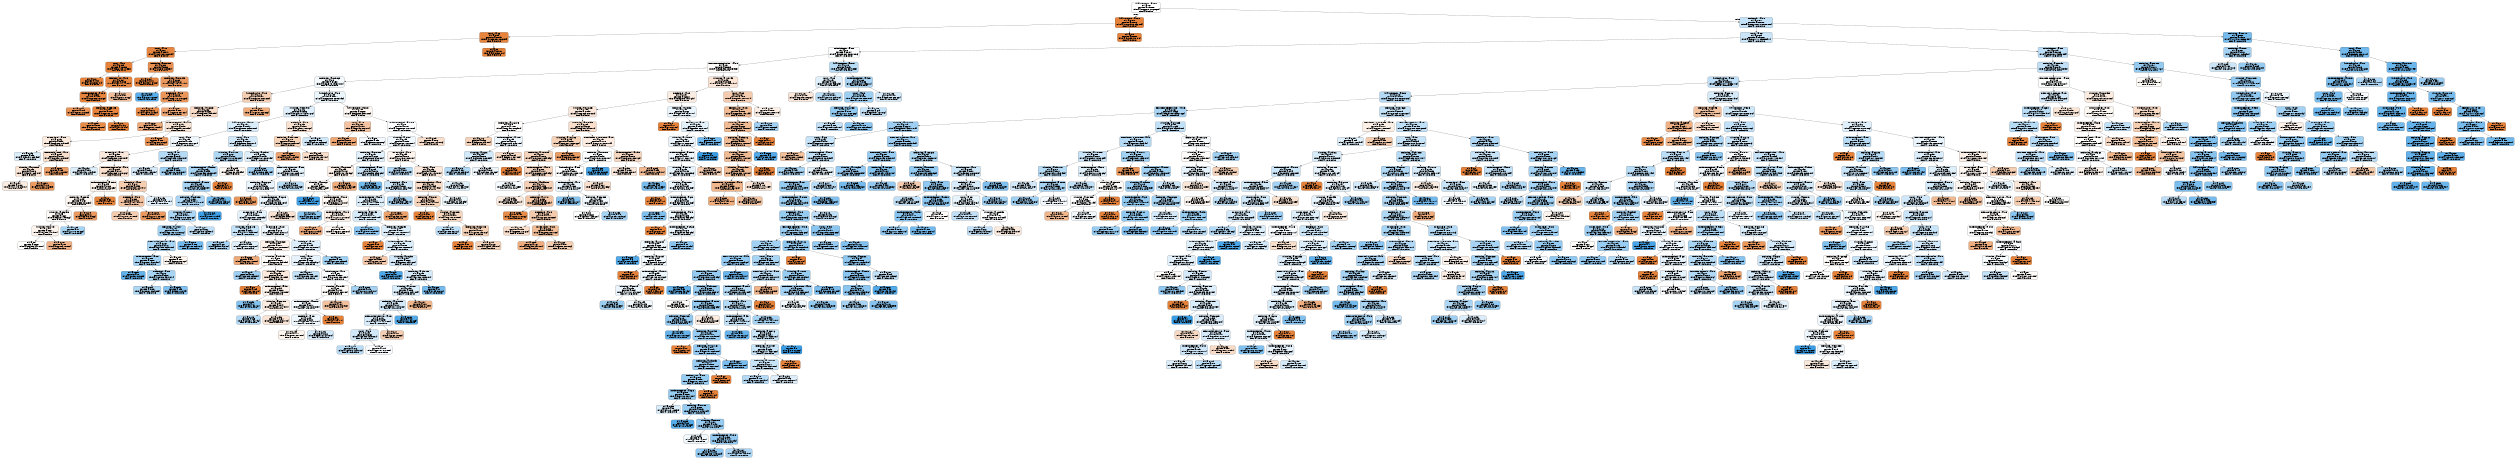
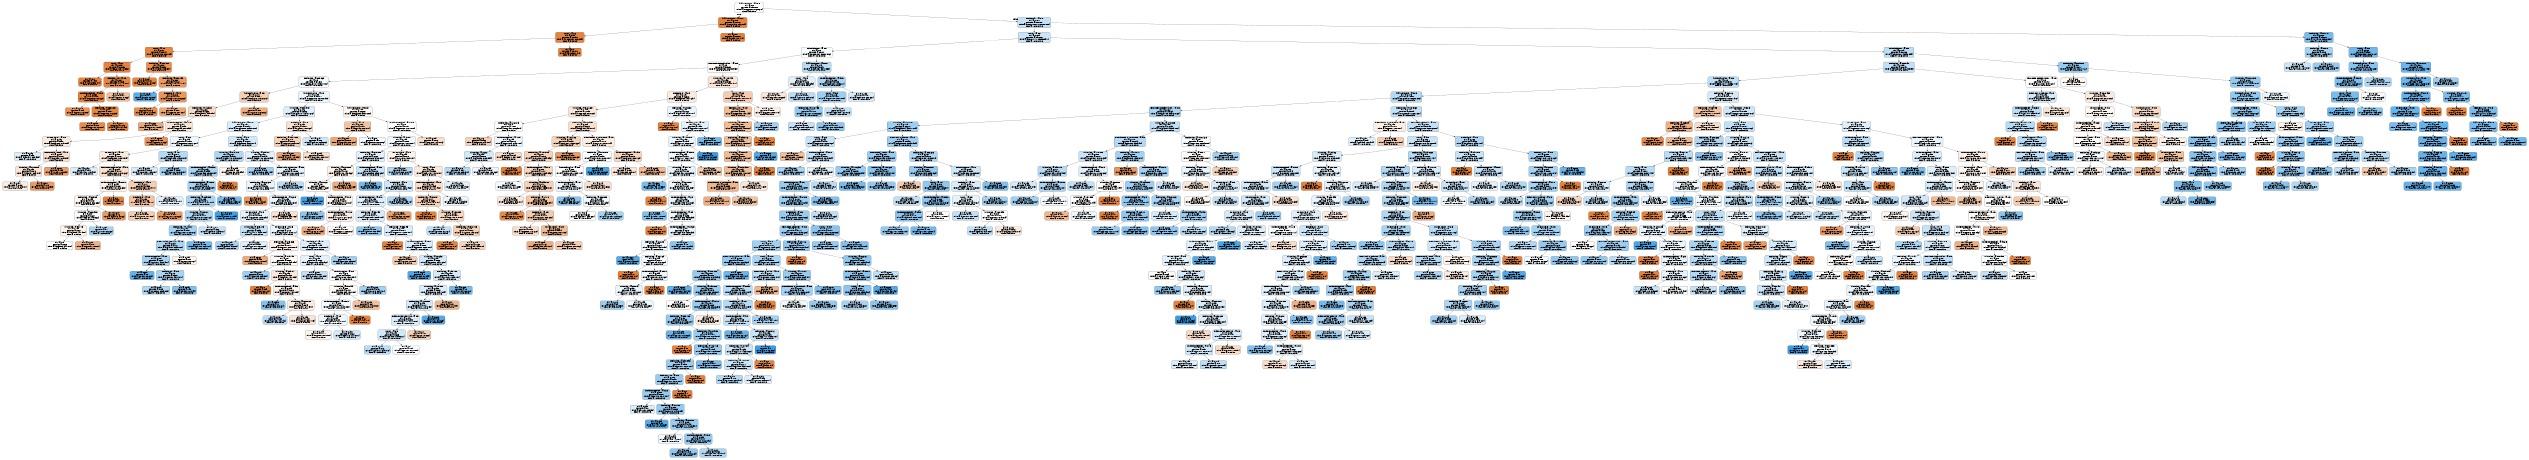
node "gini = 0.0 samples = 13 value = [6.93, 0.0] class = Exciting": added
